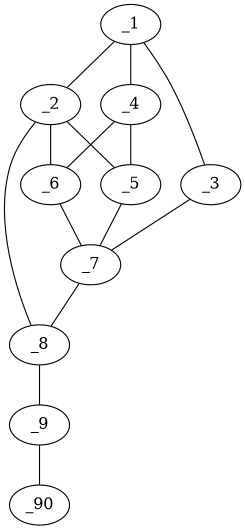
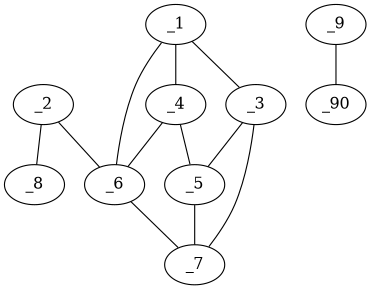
edge "_1" -- "_2": now "_1" -- "_6"
edge "_2" -- "_5": now "_3" -- "_5"
edge "_7" -- "_8": removed
edge "_8" -- "_9": removed
